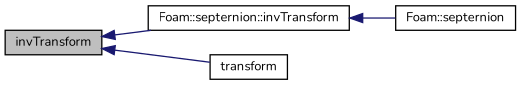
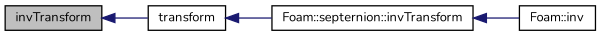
node "Foam::septernion": label "Foam::septernion" -> "Foam::inv"
edge "Foam::septernion::invTransform" -> "invTransform": now "Foam::septernion::invTransform" -> "transform"
